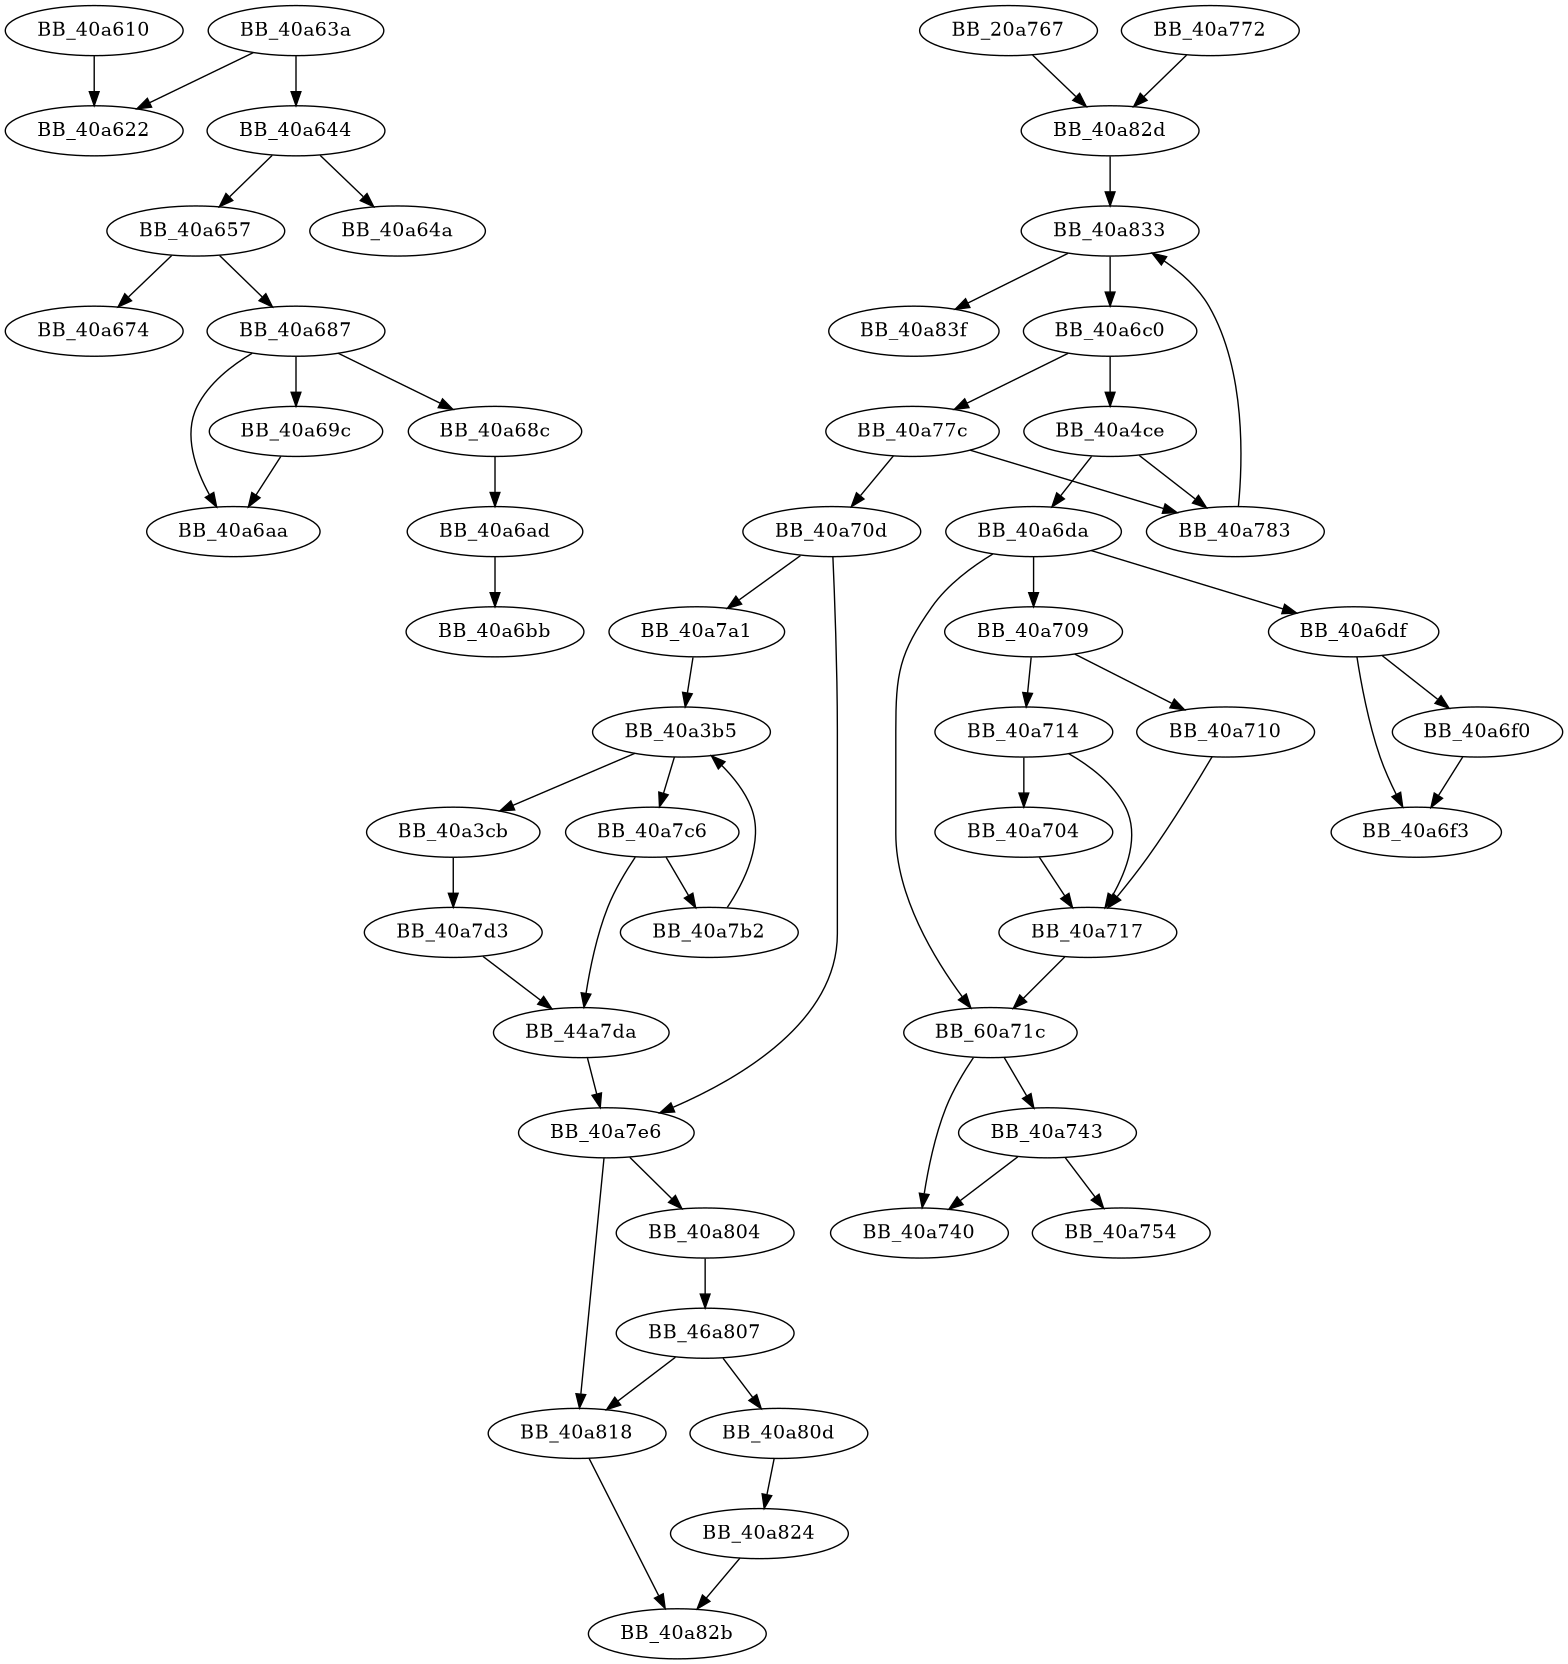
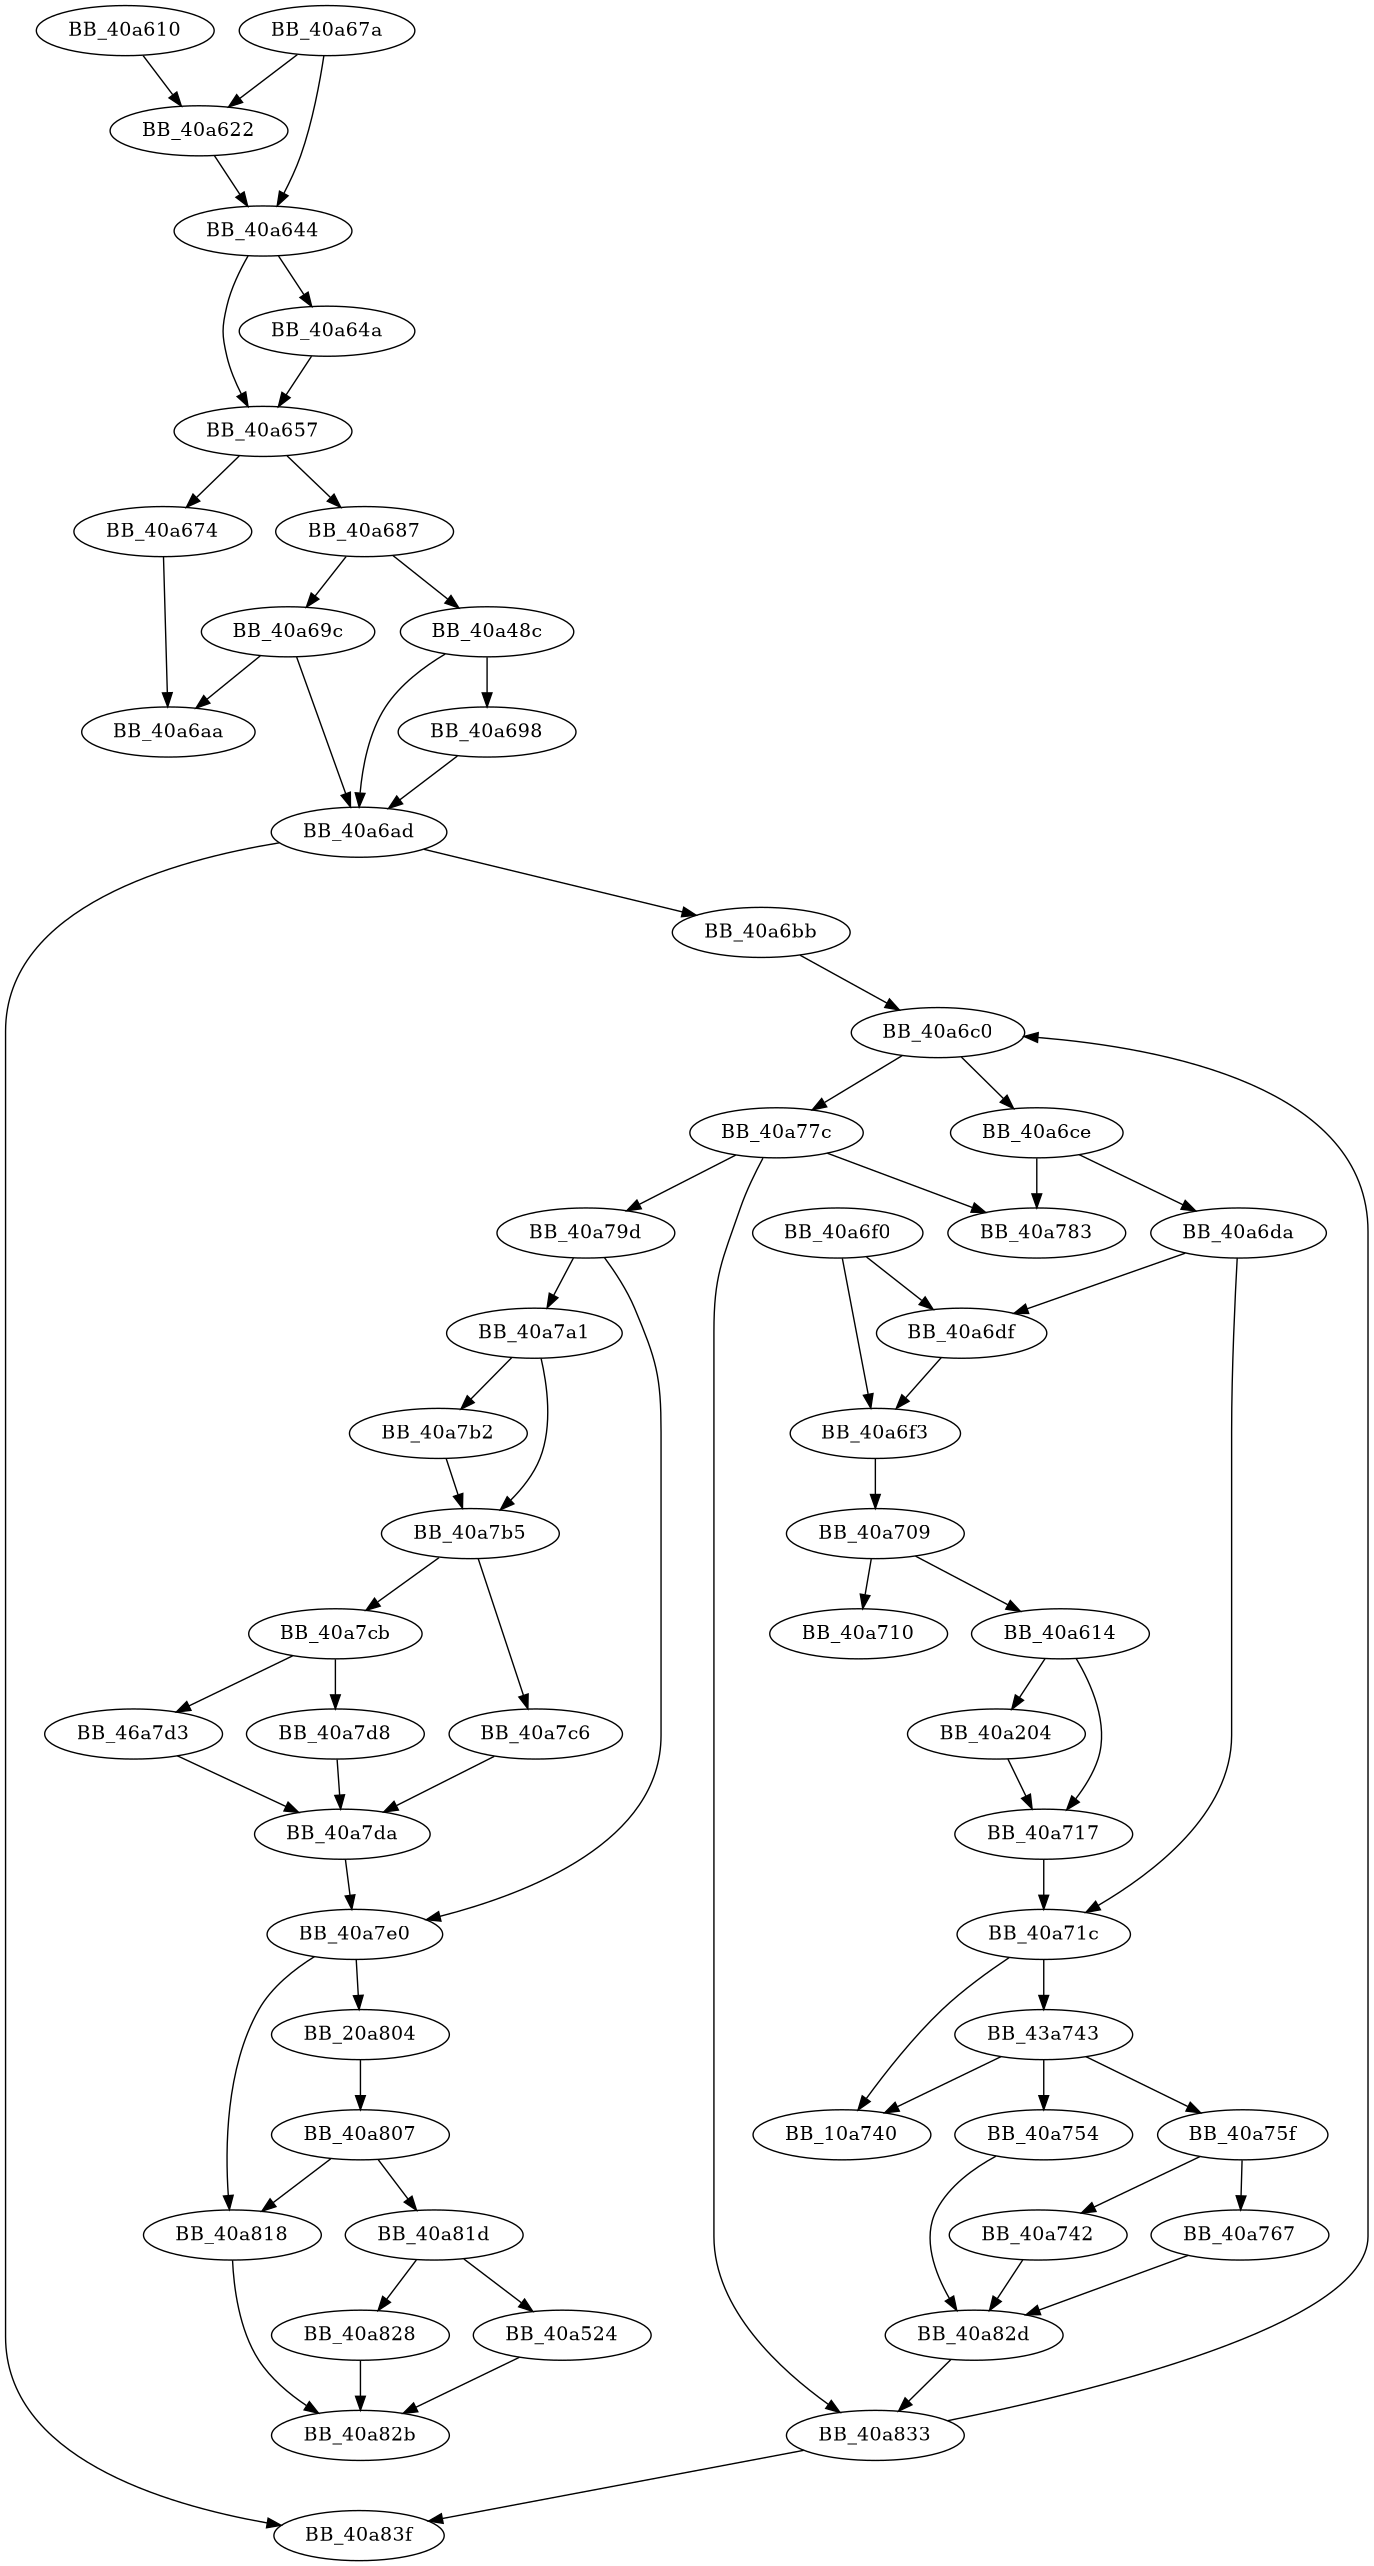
node "BB_40a63a": label "BB_40a63a" -> "BB_40a67a"
node "BB_20a767": label "BB_20a767" -> "BB_40a767"
node "BB_40a772": label "BB_40a772" -> "BB_40a742"
edge "BB_40a622" -> "BB_40a644": added
edge "BB_40a783" -> "BB_40a833": now "BB_40a77c" -> "BB_40a833"
edge "BB_40a64a" -> "BB_40a657": added
edge "BB_40a687" -> "BB_40a6aa": now "BB_40a674" -> "BB_40a6aa"
node "BB_40a68c": label "BB_40a68c" -> "BB_40a48c"
node "BB_40a4ce": label "BB_40a4ce" -> "BB_40a6ce"
node "BB_40a70d": label "BB_40a70d" -> "BB_40a79d"
edge "BB_40a6da" -> "BB_40a709": now "BB_40a6f3" -> "BB_40a709"
edge "BB_40a6df" -> "BB_40a6f0": reversed
edge "BB_40a69c" -> "BB_40a6ad": added
node "BB_40a698": added
node "BB_40a3b5": label "BB_40a3b5" -> "BB_40a7b5"
node "BB_40a714": label "BB_40a714" -> "BB_40a614"
edge "BB_40a710" -> "BB_40a717": removed
node "BB_40a3cb": label "BB_40a3cb" -> "BB_40a7cb"
node "BB_40a704": label "BB_40a704" -> "BB_40a204"
edge "BB_40a7c6" -> "BB_40a7b2": now "BB_40a7a1" -> "BB_40a7b2"
node "BB_40a7d3": label "BB_40a7d3" -> "BB_46a7d3"
edge "BB_40a6bb" -> "BB_40a6c0": added
node "BB_44a7da": label "BB_44a7da" -> "BB_40a7da"
node "BB_60a71c": label "BB_60a71c" -> "BB_40a71c"
node "BB_40a7e6": label "BB_40a7e6" -> "BB_40a7e0"
node "BB_40a743": label "BB_40a743" -> "BB_43a743"
node "BB_40a804": label "BB_40a804" -> "BB_20a804"
node "BB_40a740": label "BB_40a740" -> "BB_10a740"
node "BB_46a807": label "BB_46a807" -> "BB_40a807"
node "BB_40a80d": label "BB_40a80d" -> "BB_40a81d"
node "BB_40a824": label "BB_40a824" -> "BB_40a524"
edge "BB_40a6ad" -> "BB_40a83f": added
node "BB_40a7d8": added
node "BB_40a75f": added
edge "BB_40a754" -> "BB_40a82d": added
node "BB_40a828": added
